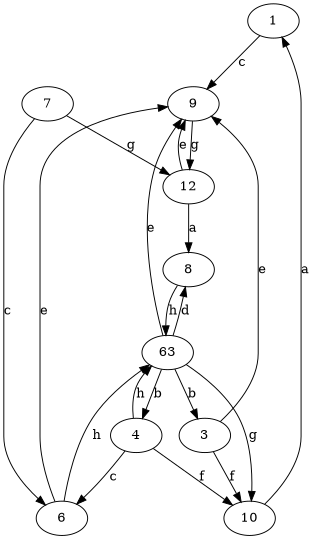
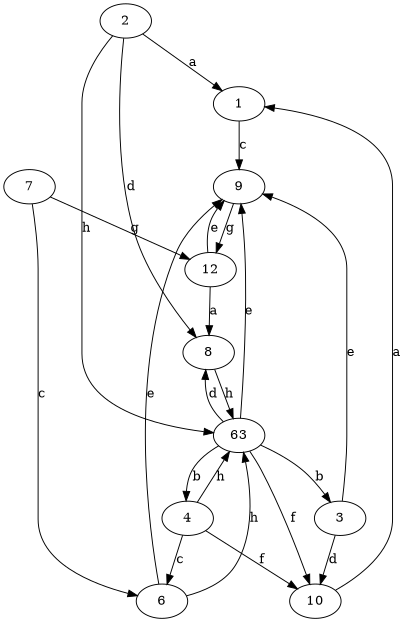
node "2": added
edge "63" -> "10": label "g" -> "f"
edge "3" -> "10": label "f" -> "d"
